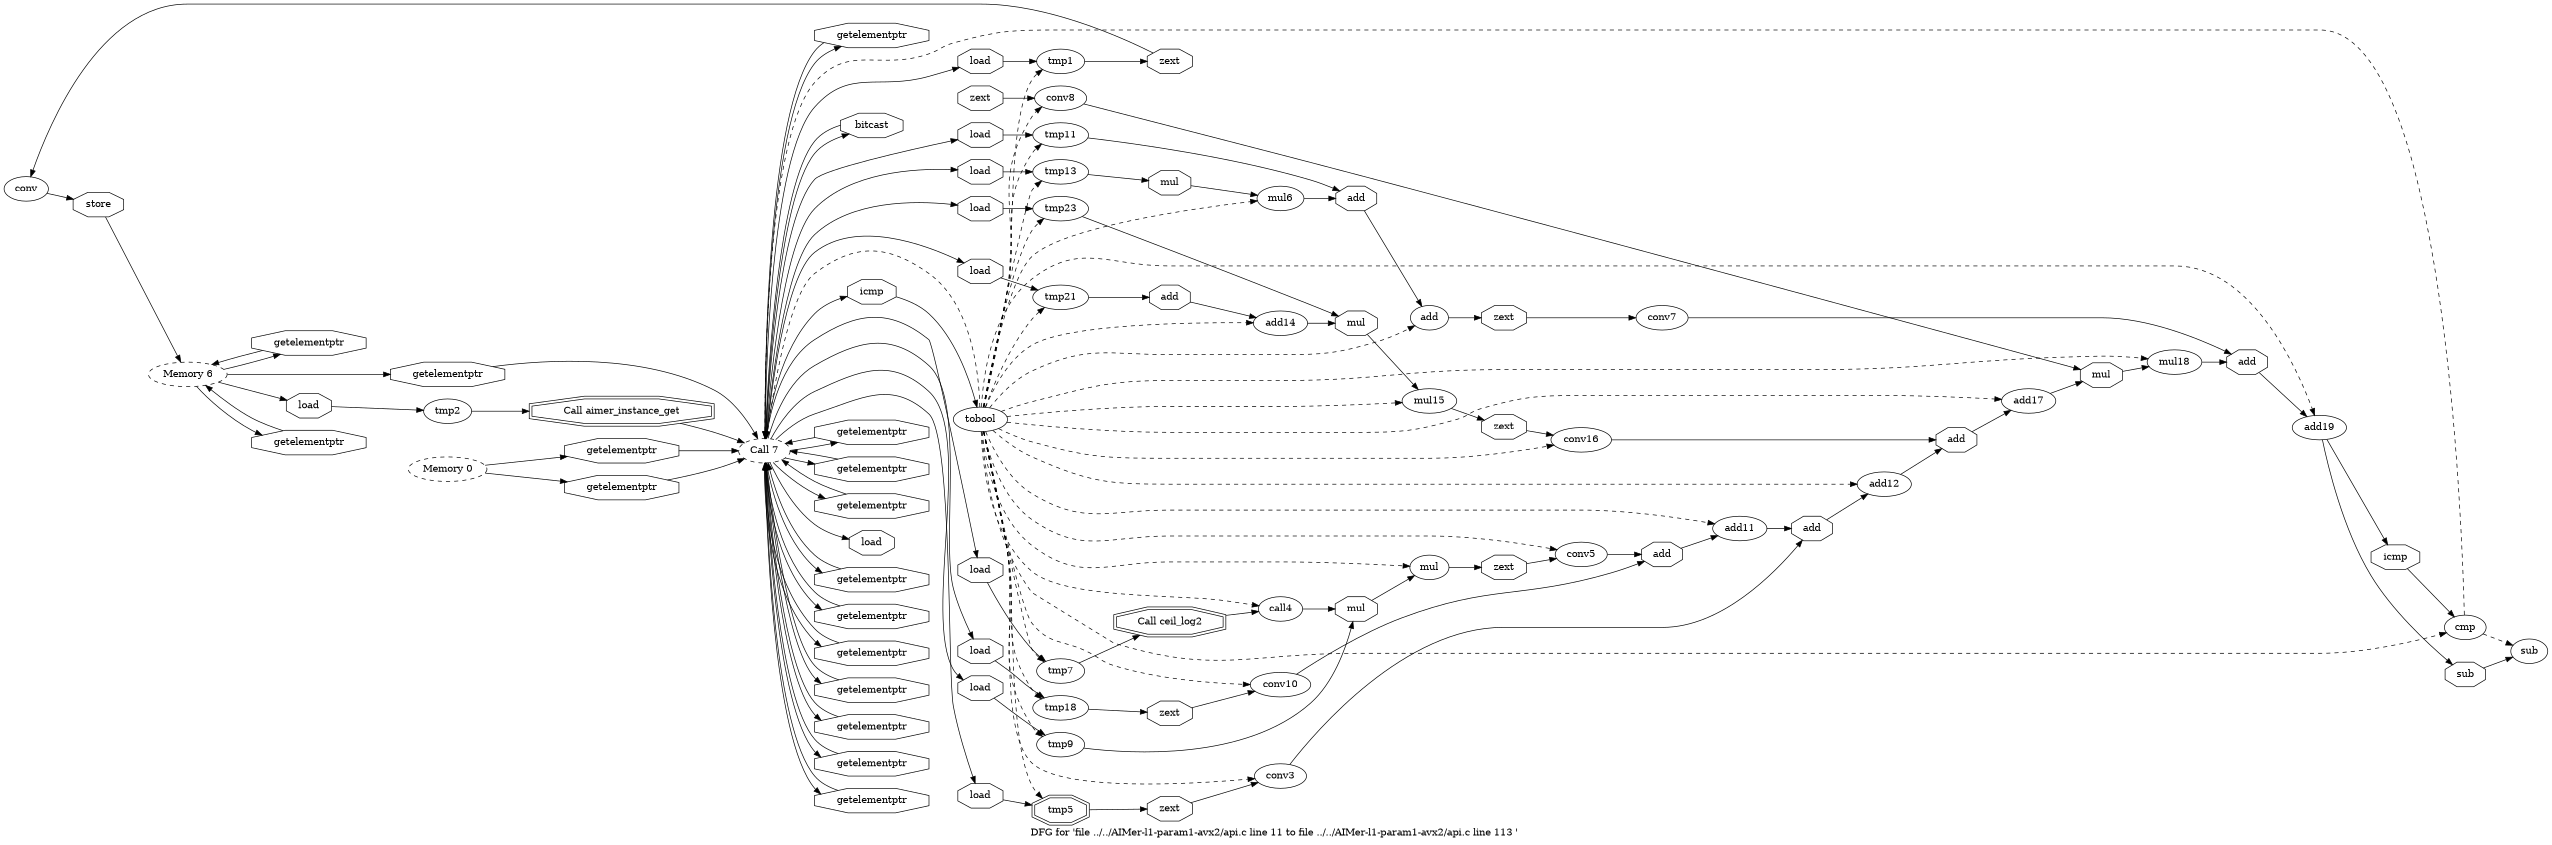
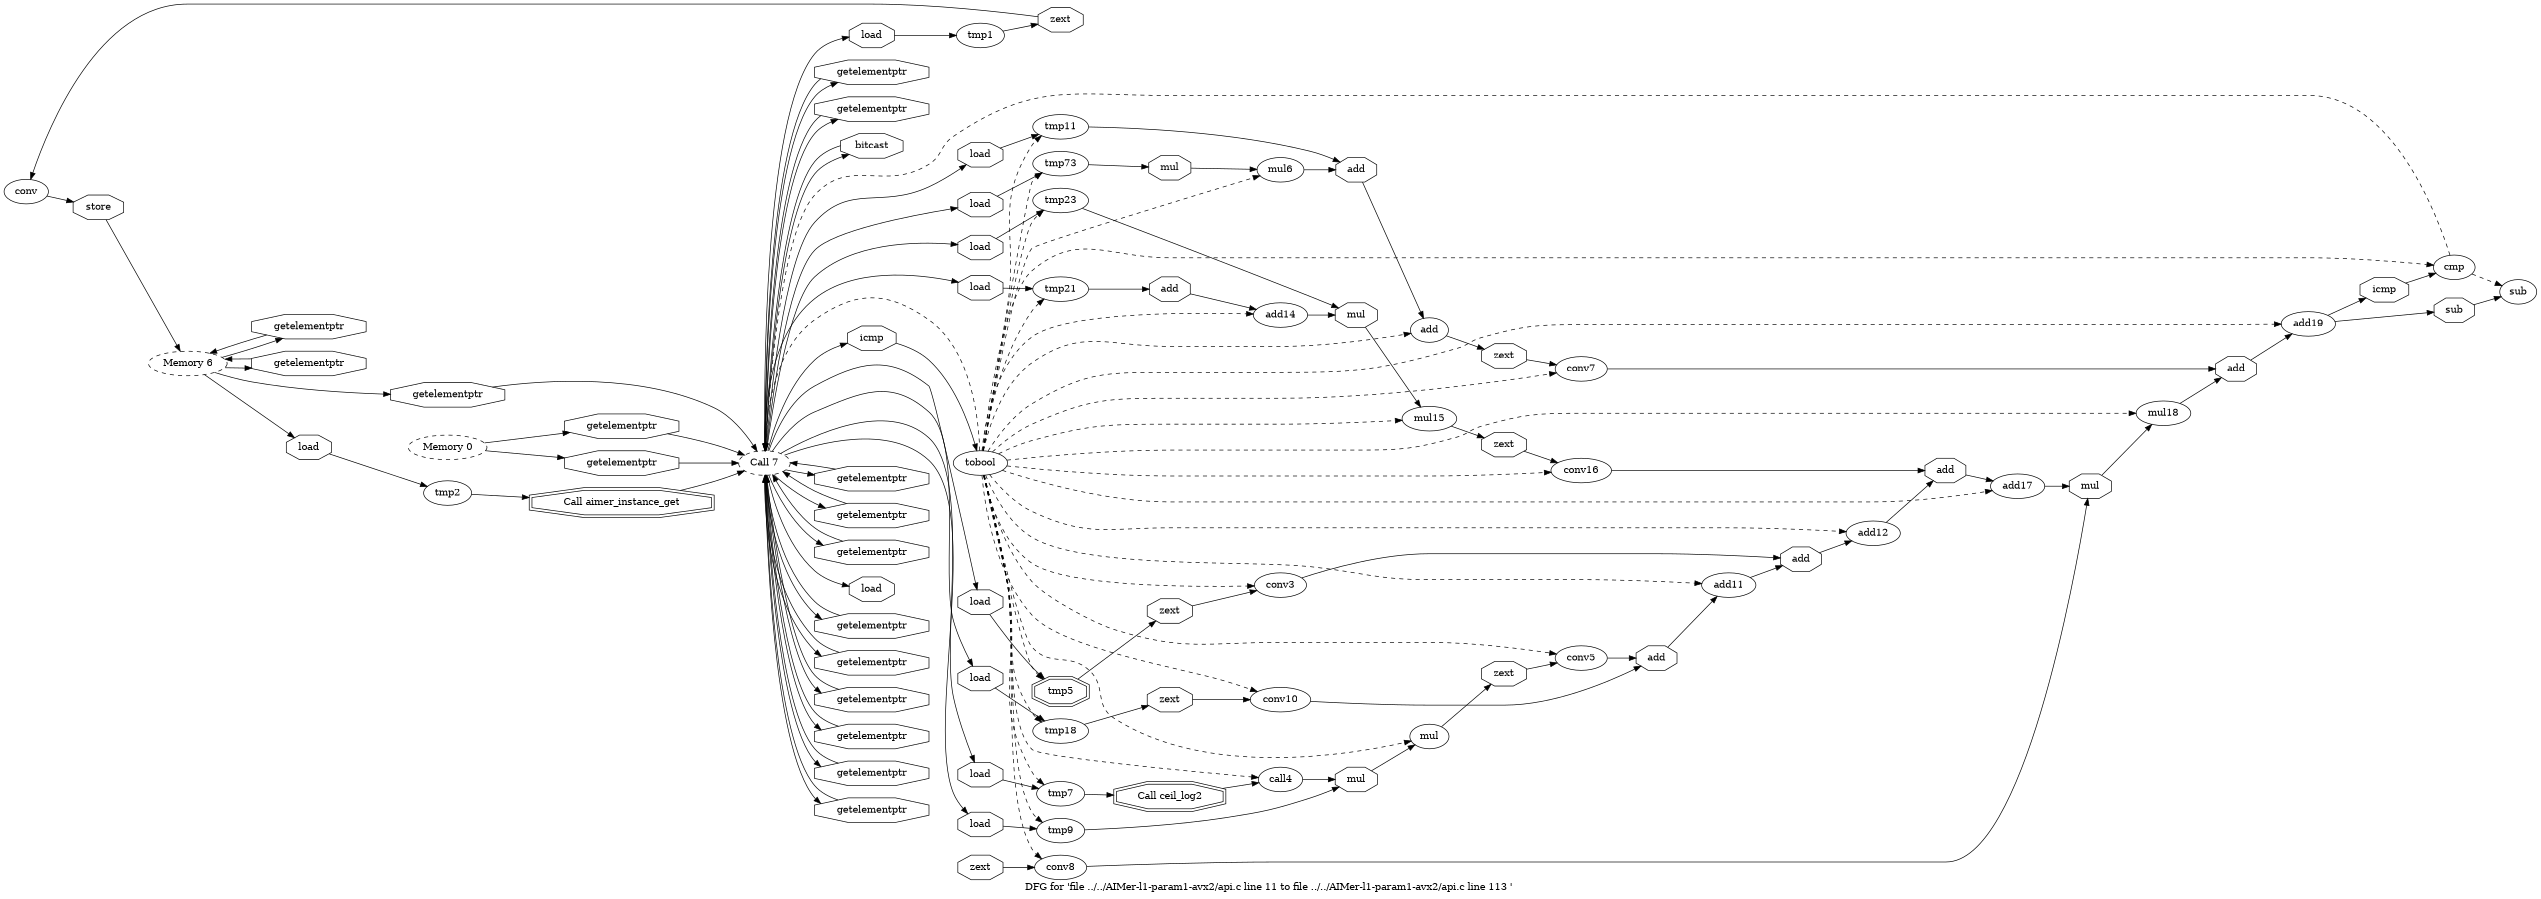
node "tmp13": label "tmp13" -> "tmp73"
edge "tobool" -> "tmp1": now "tobool" -> "conv7"
